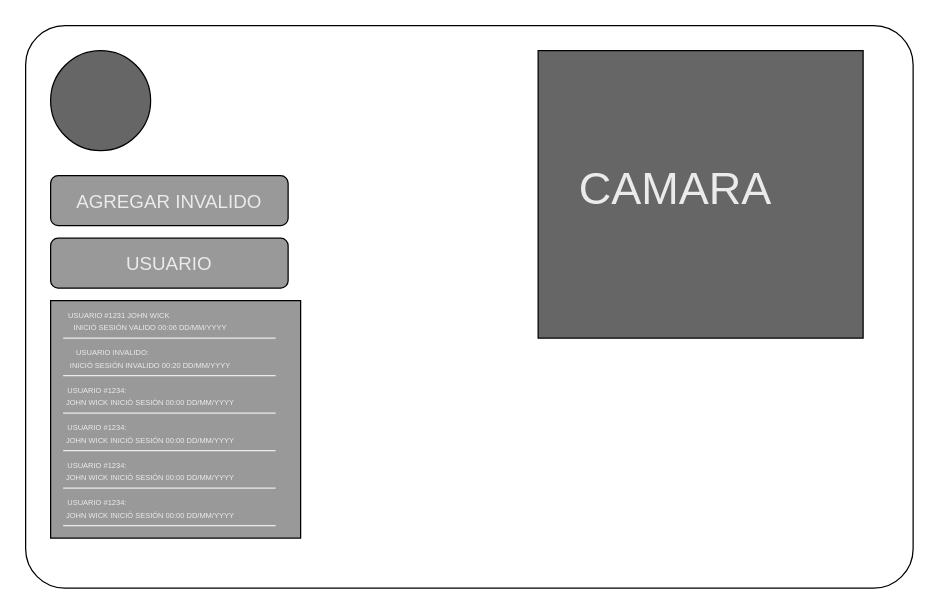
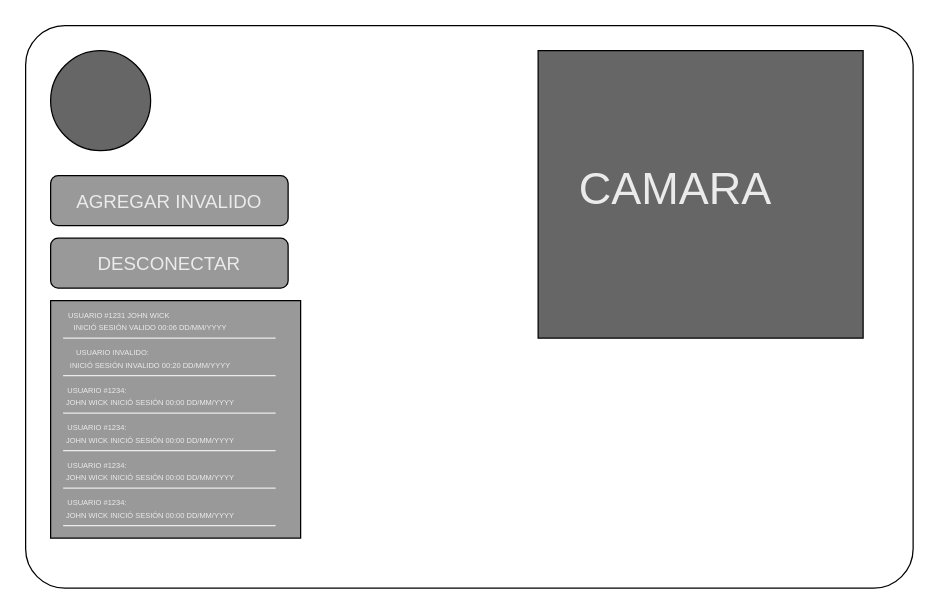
node "USUARIO": label "USUARIO" -> "DESCONECTAR"
